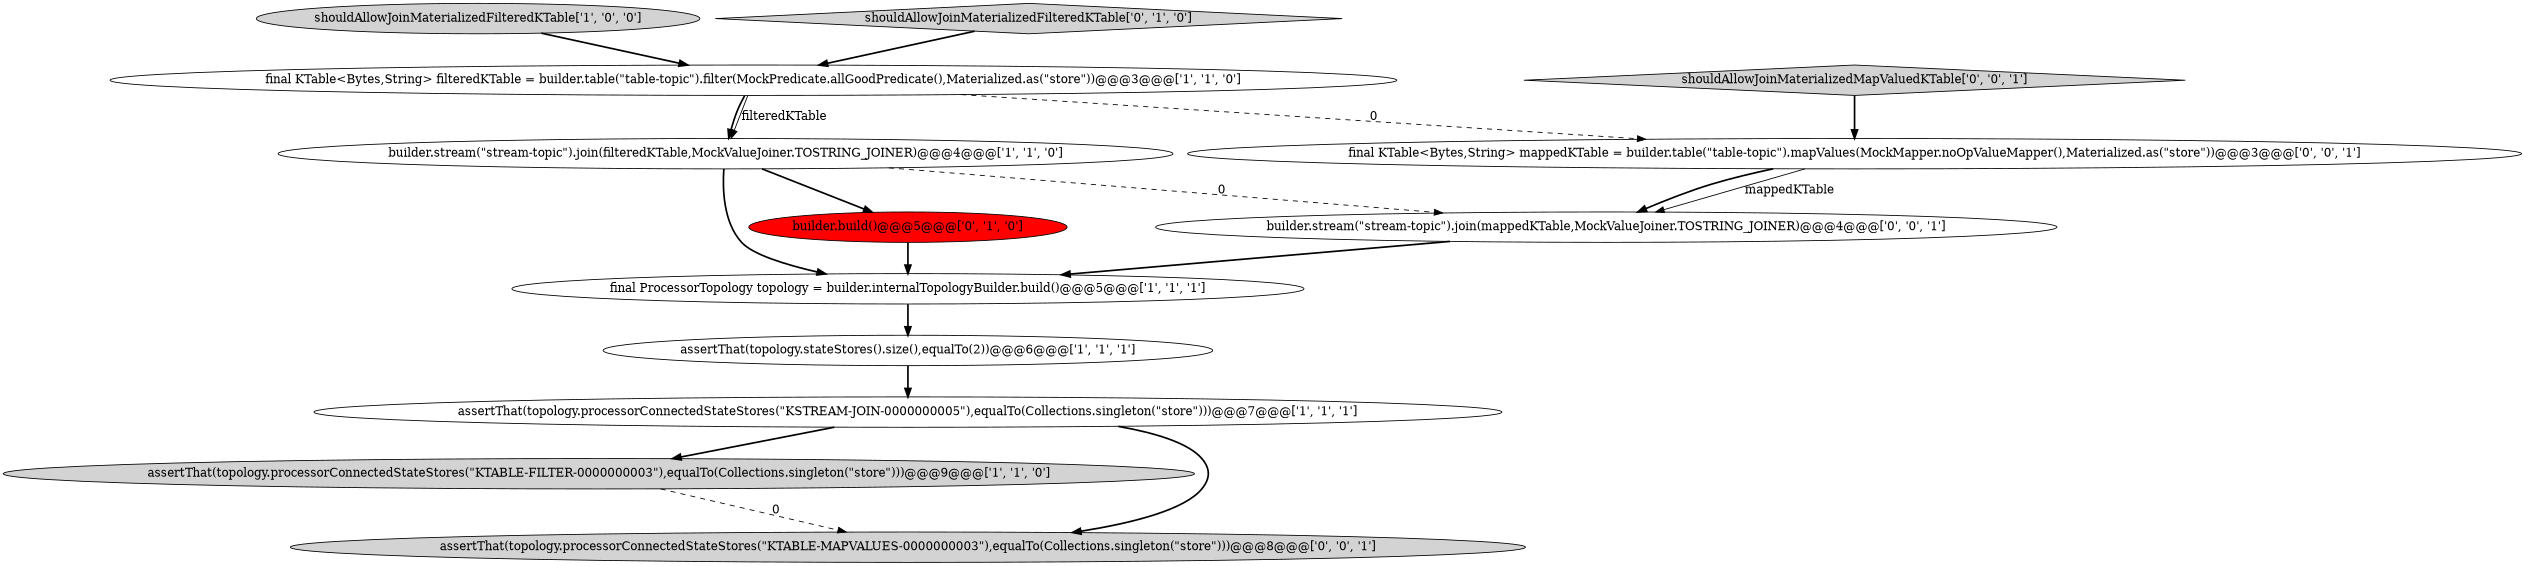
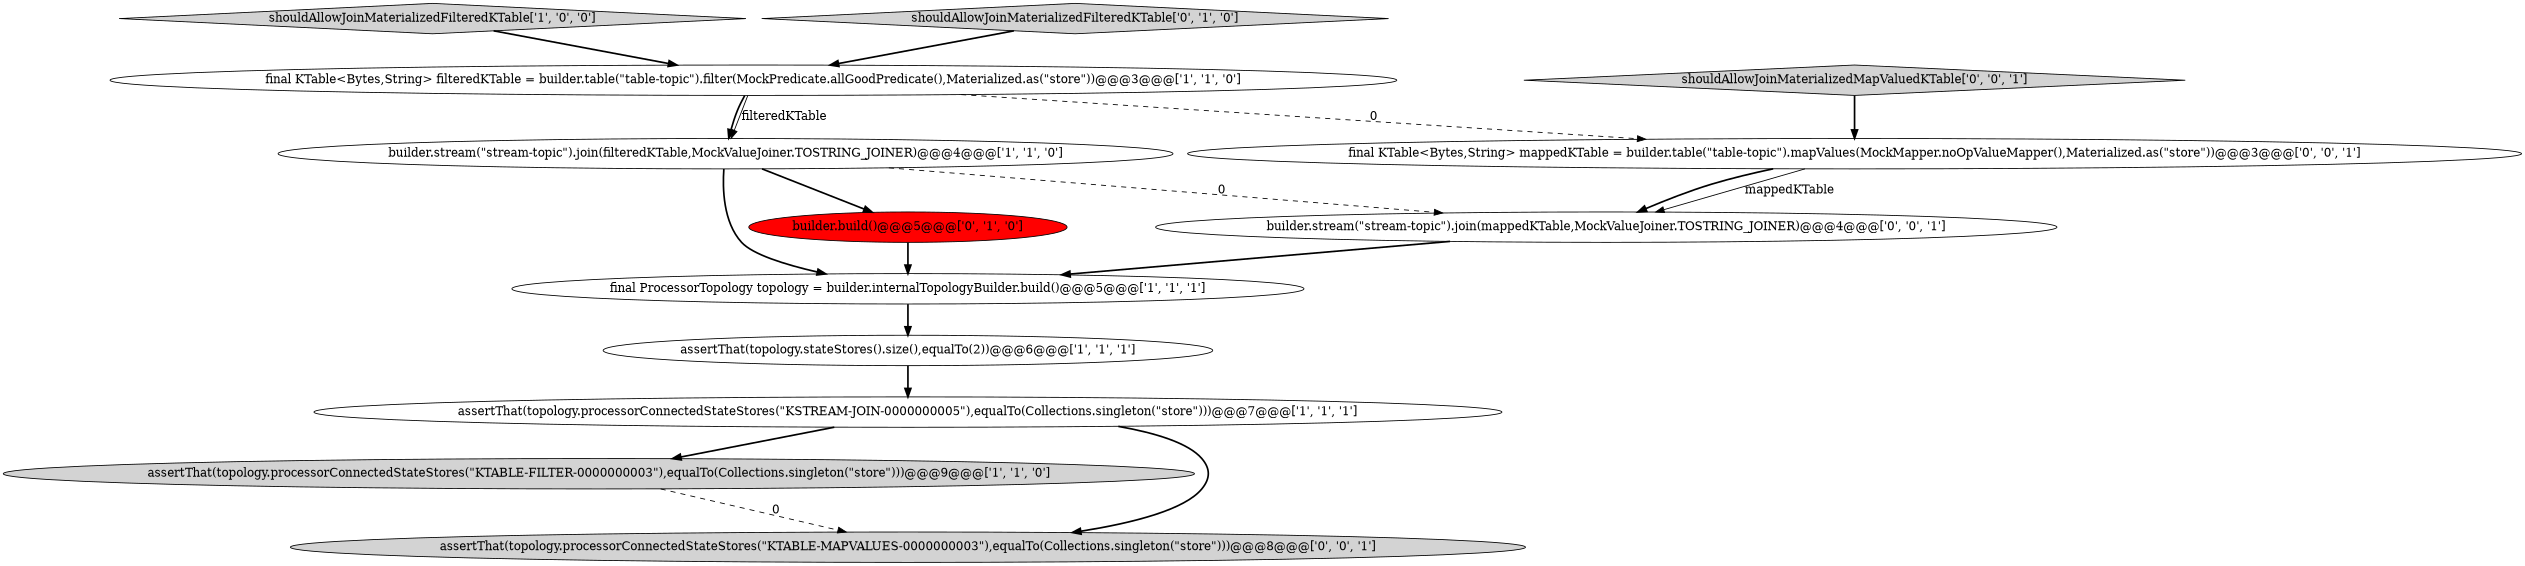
node "shouldAllowJoinMaterializedFilteredKTable['1', '0', '0']": shape ellipse -> diamond
